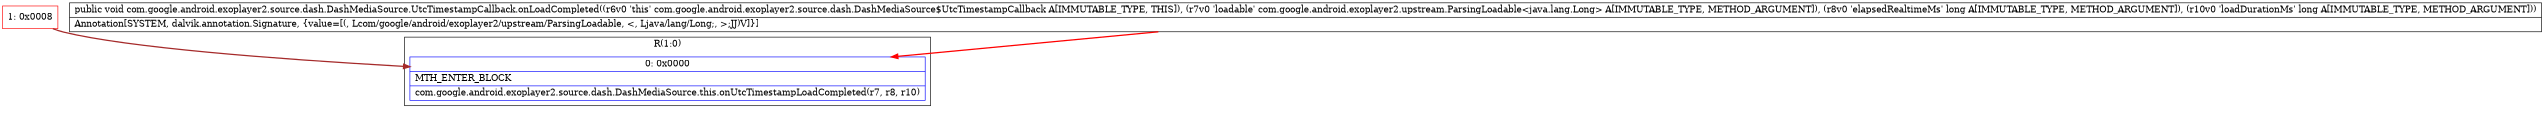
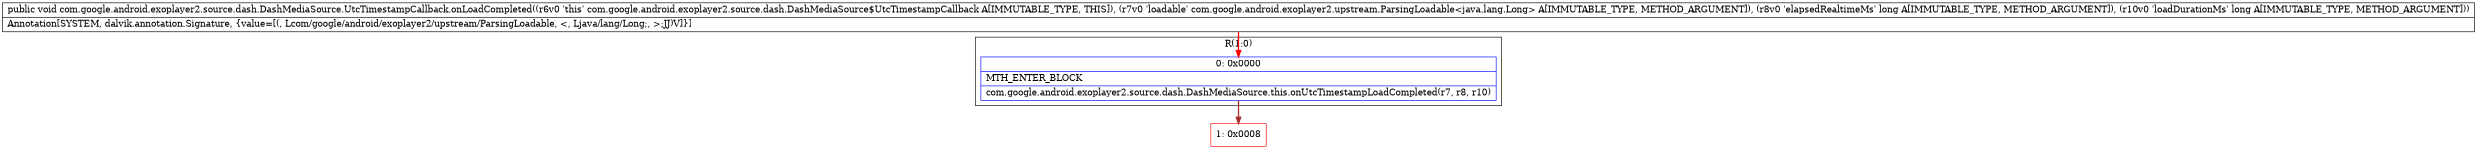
edge "1: 0x0008" -> "0: 0x0000": reversed
